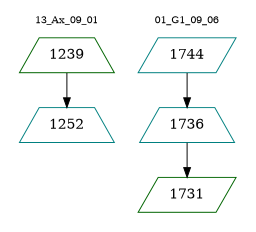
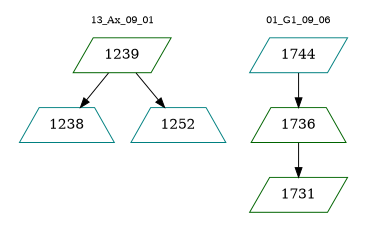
node "1239": shape trapezium -> parallelogram
node "1238": added
node "1736": color teal -> darkgreen
